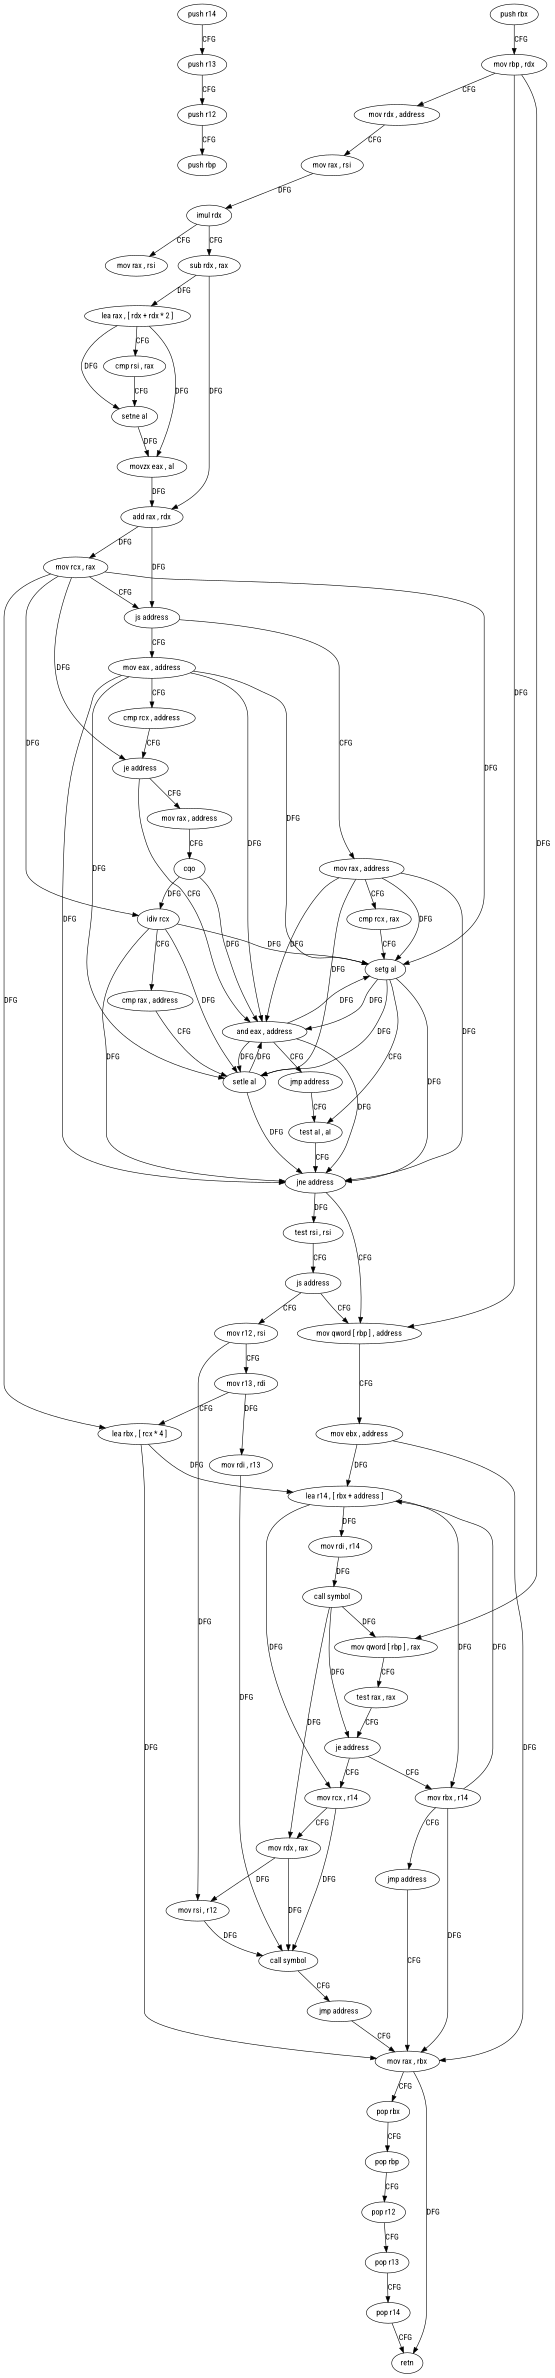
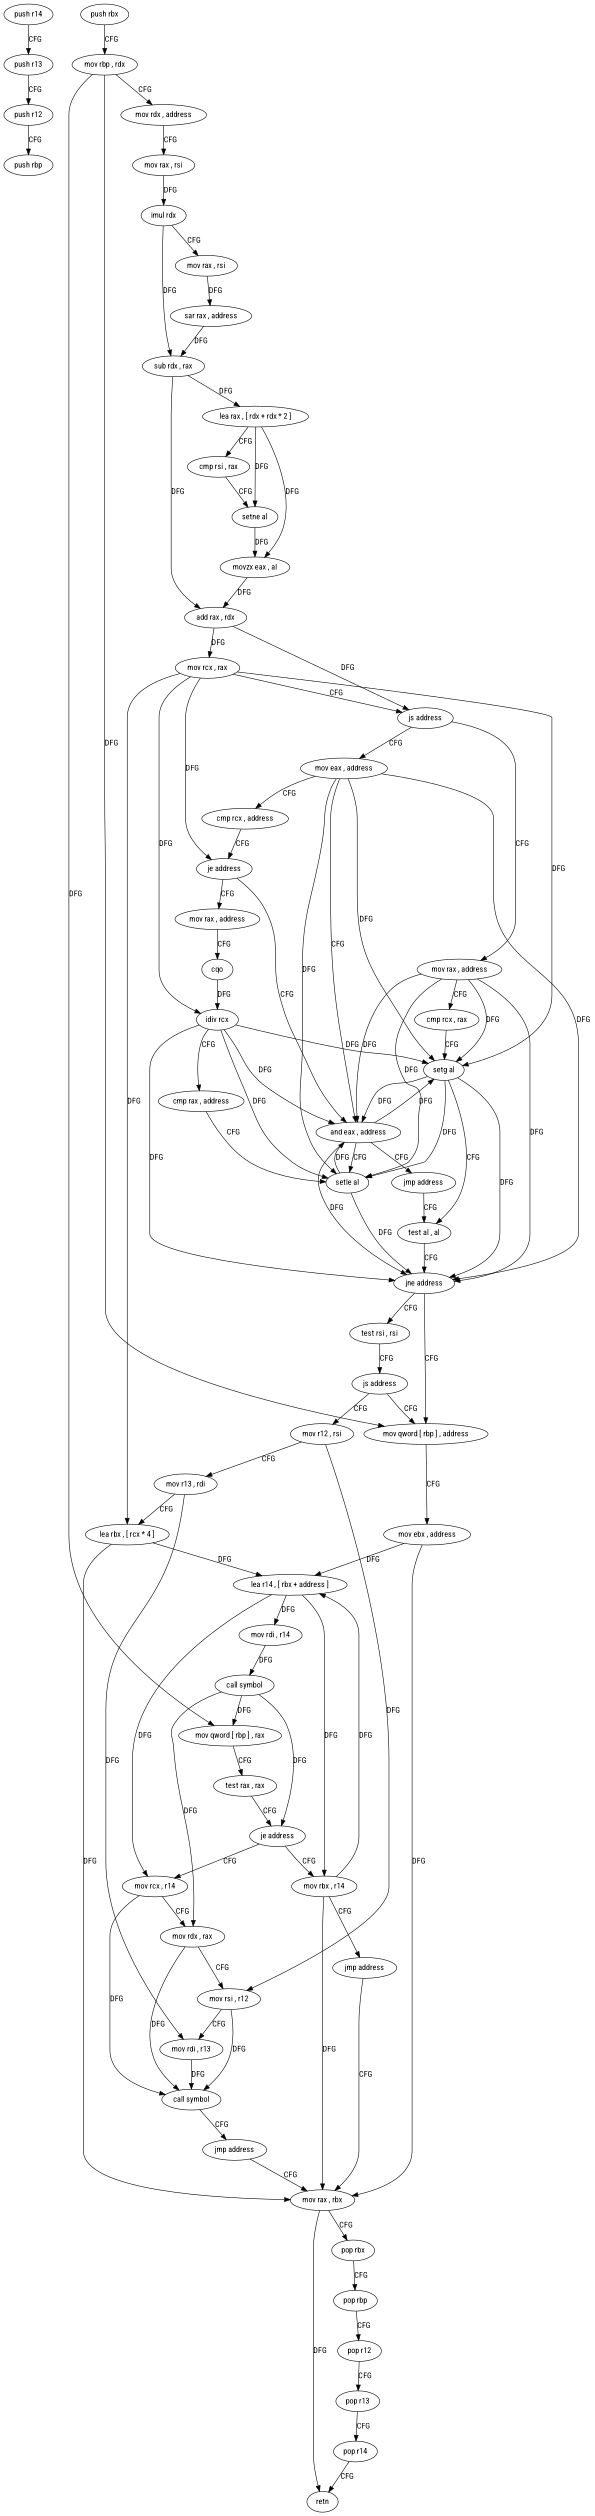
edge "imul rdx" -> "sub rdx , rax": label "CFG" -> "DFG"
node "sar rax , address": added
edge "mov eax , address" -> "and eax , address": label "DFG" -> "CFG"
edge "cqo" -> "and eax , address": now "idiv rcx" -> "and eax , address"
edge "and eax , address" -> "setle al": label "DFG" -> "CFG"
edge "jne address" -> "test rsi , rsi": label "DFG" -> "CFG"
edge "mov rdx , rax" -> "mov rsi , r12": label "DFG" -> "CFG"
edge "mov rsi , r12" -> "mov rdi , r13": added, label "CFG"
